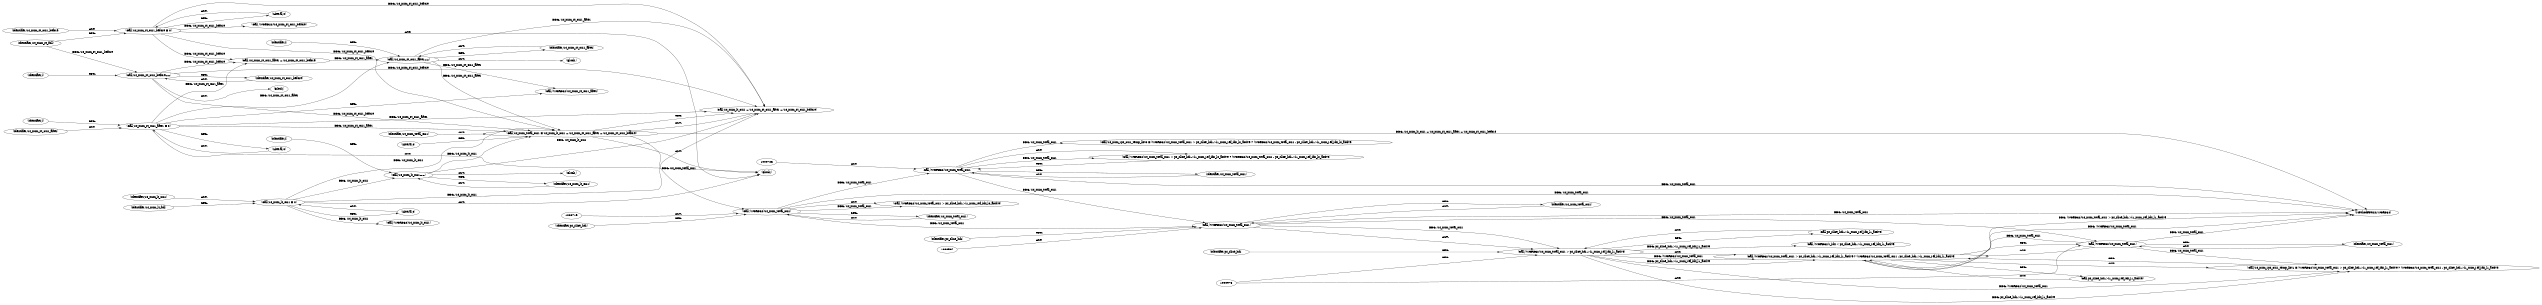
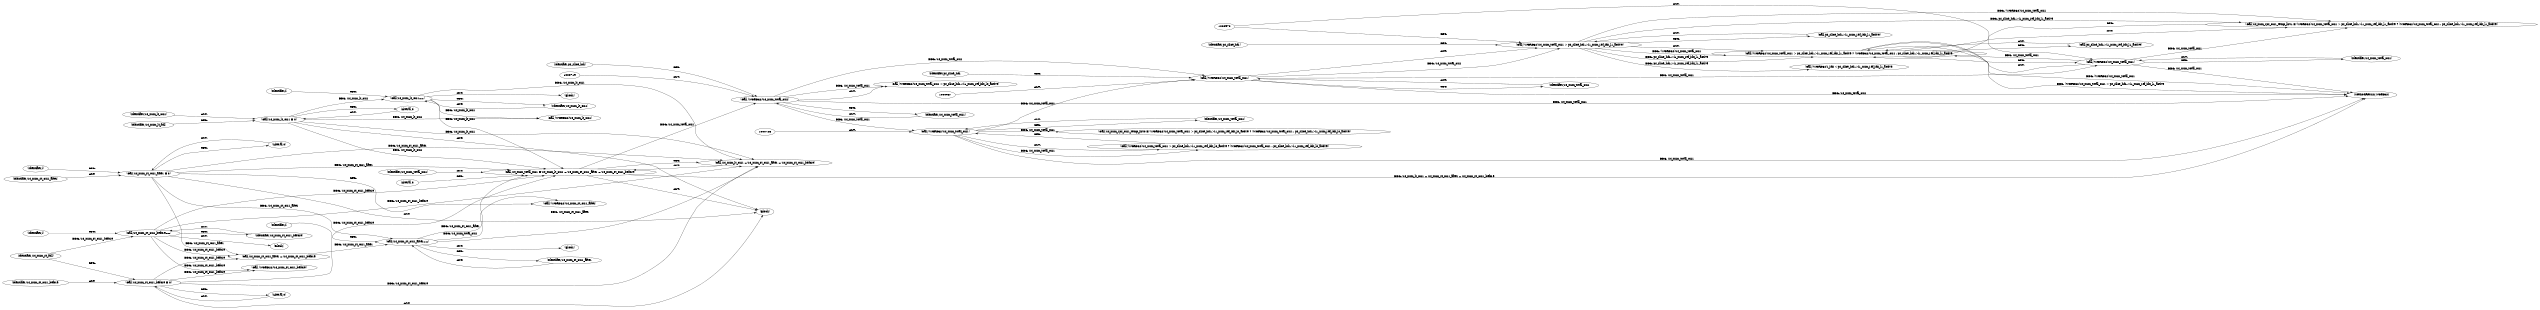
edge "(Call,u4_num_st_curr_after++)" -> "(Call,(WORD32)u4_num_st_curr_after)": label "DDG: u4_num_st_curr_after" -> "DDG: u4_num_total_curr"
edge "(Call,u4_num_lt_curr++)" -> "(Call,(WORD32)u4_num_lt_curr)": added, label "DDG: u4_num_lt_curr"
edge "(Call,u4_num_st_curr_before++)" -> "(Call,(WORD22)u4_num_st_curr_before)": added, label "DDG: u4_num_st_curr_before"
